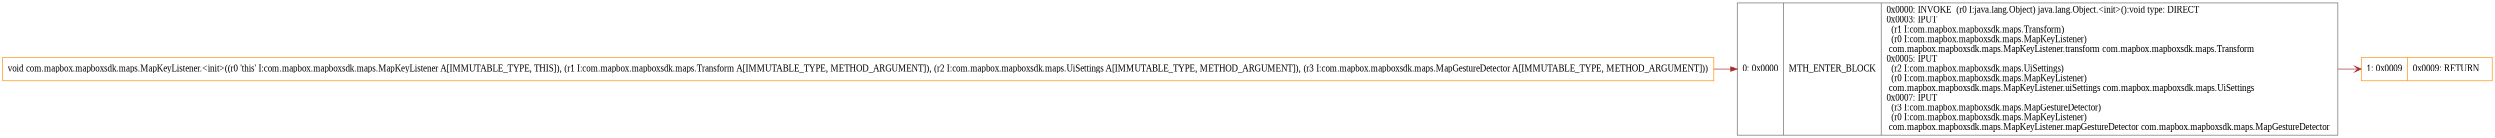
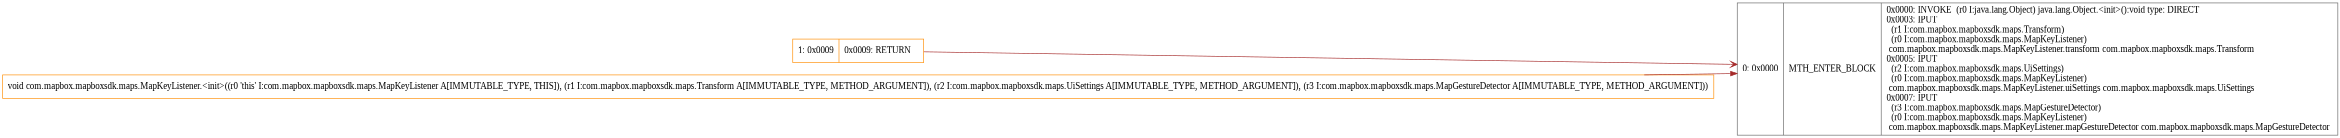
edge "0: 0x0000" -> "1: 0x0009": reversed
